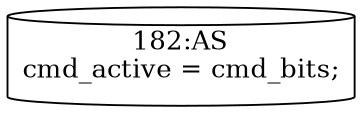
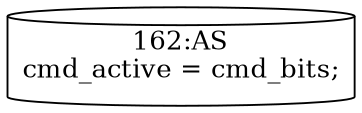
node "182:AS cmd_active = cmd_bits;": label "182:AS cmd_active = cmd_bits;" -> "162:AS cmd_active = cmd_bits;"
